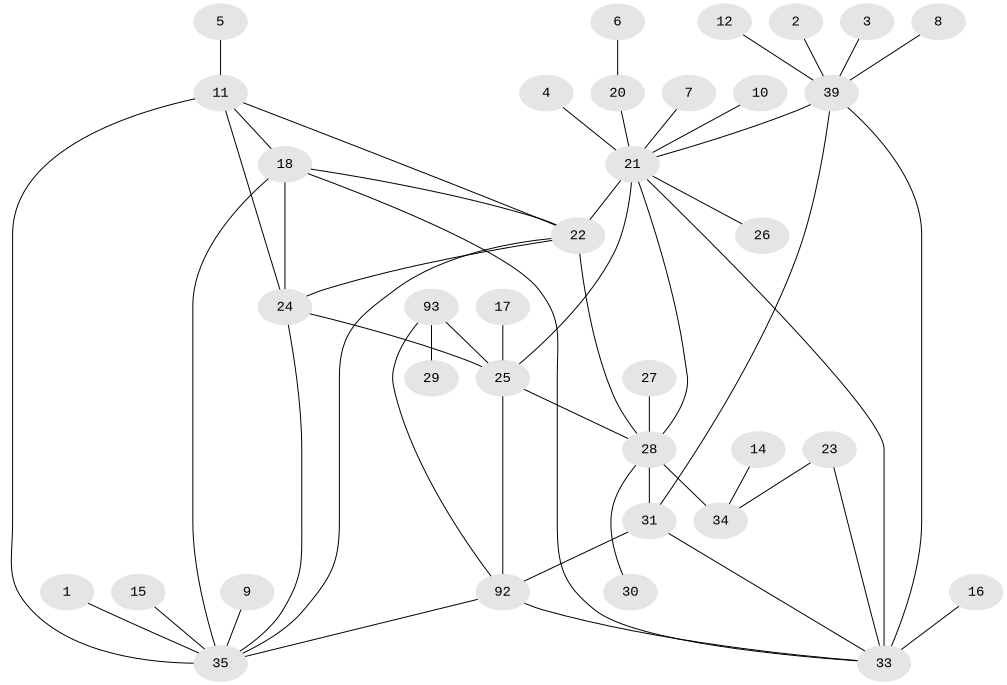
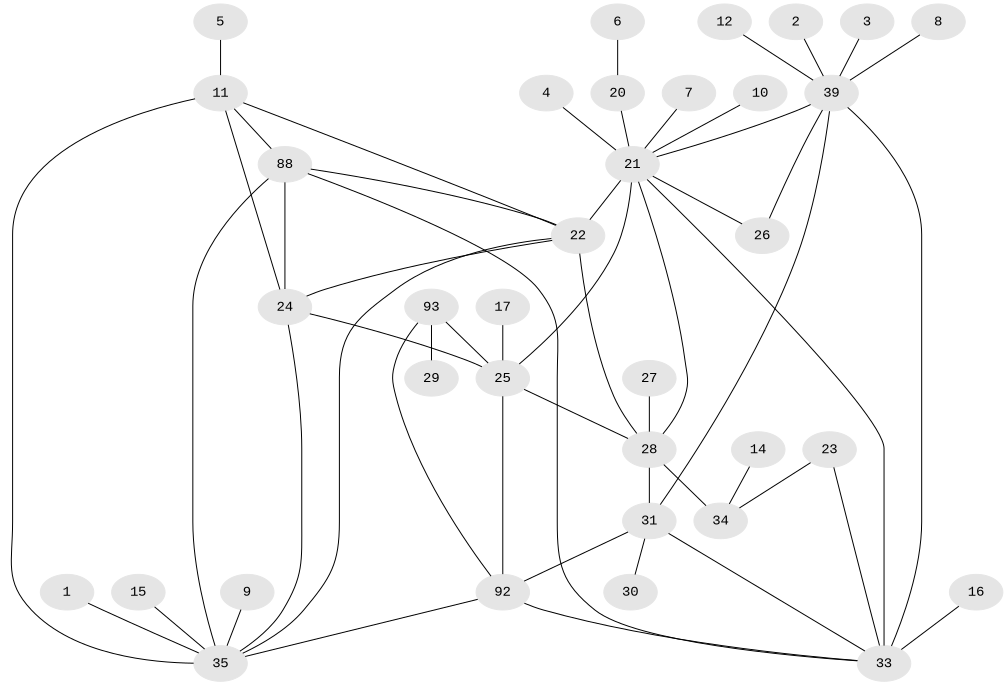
edge "39" -- "26": added
node "18": label "18" -> "88"
edge "28" -- "30": now "31" -- "30"
